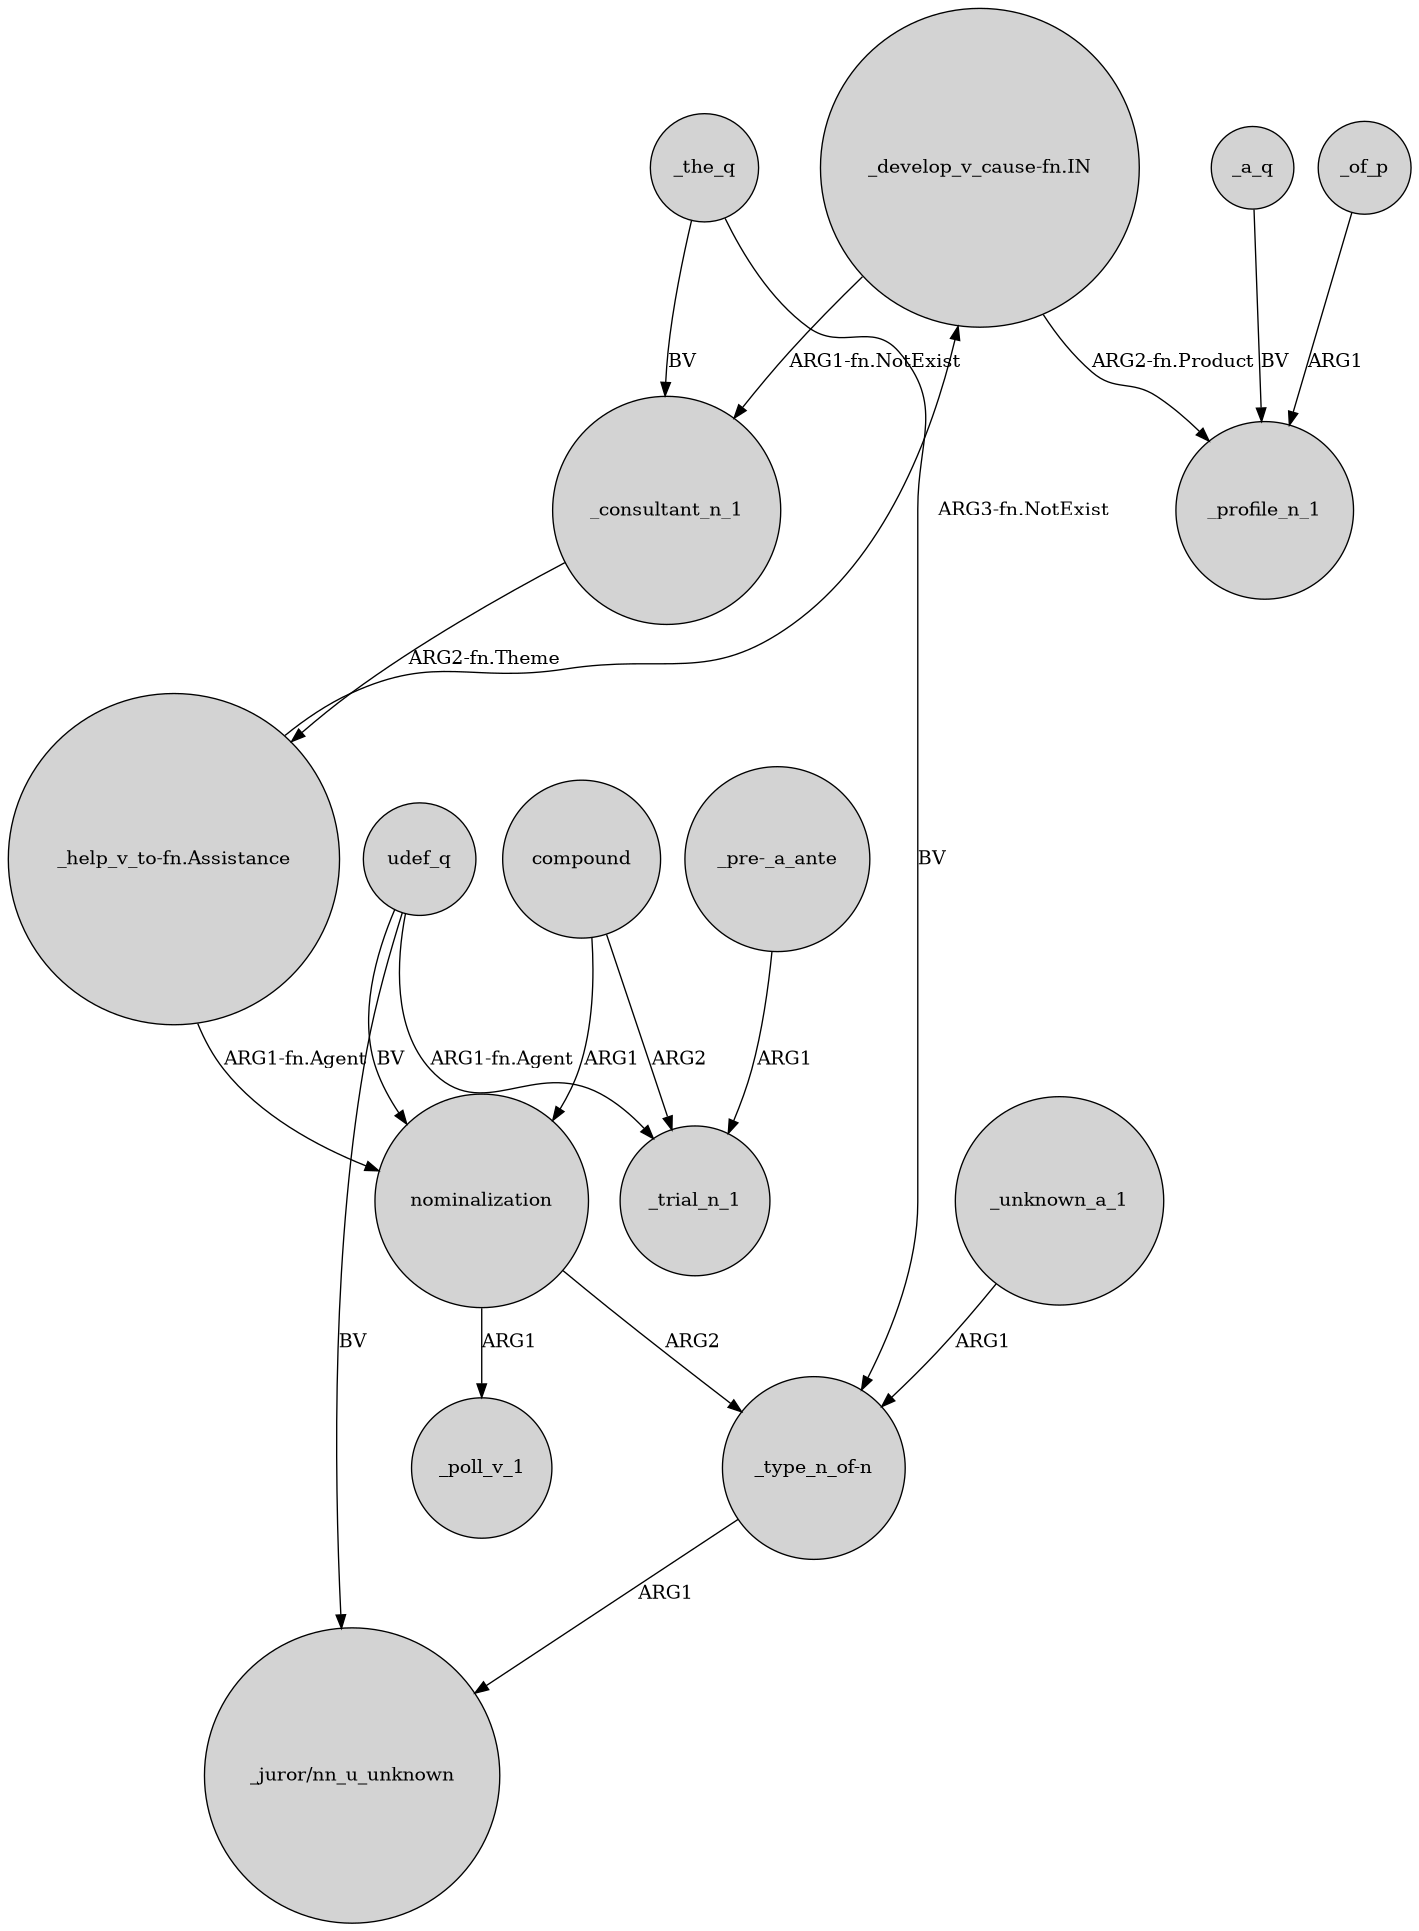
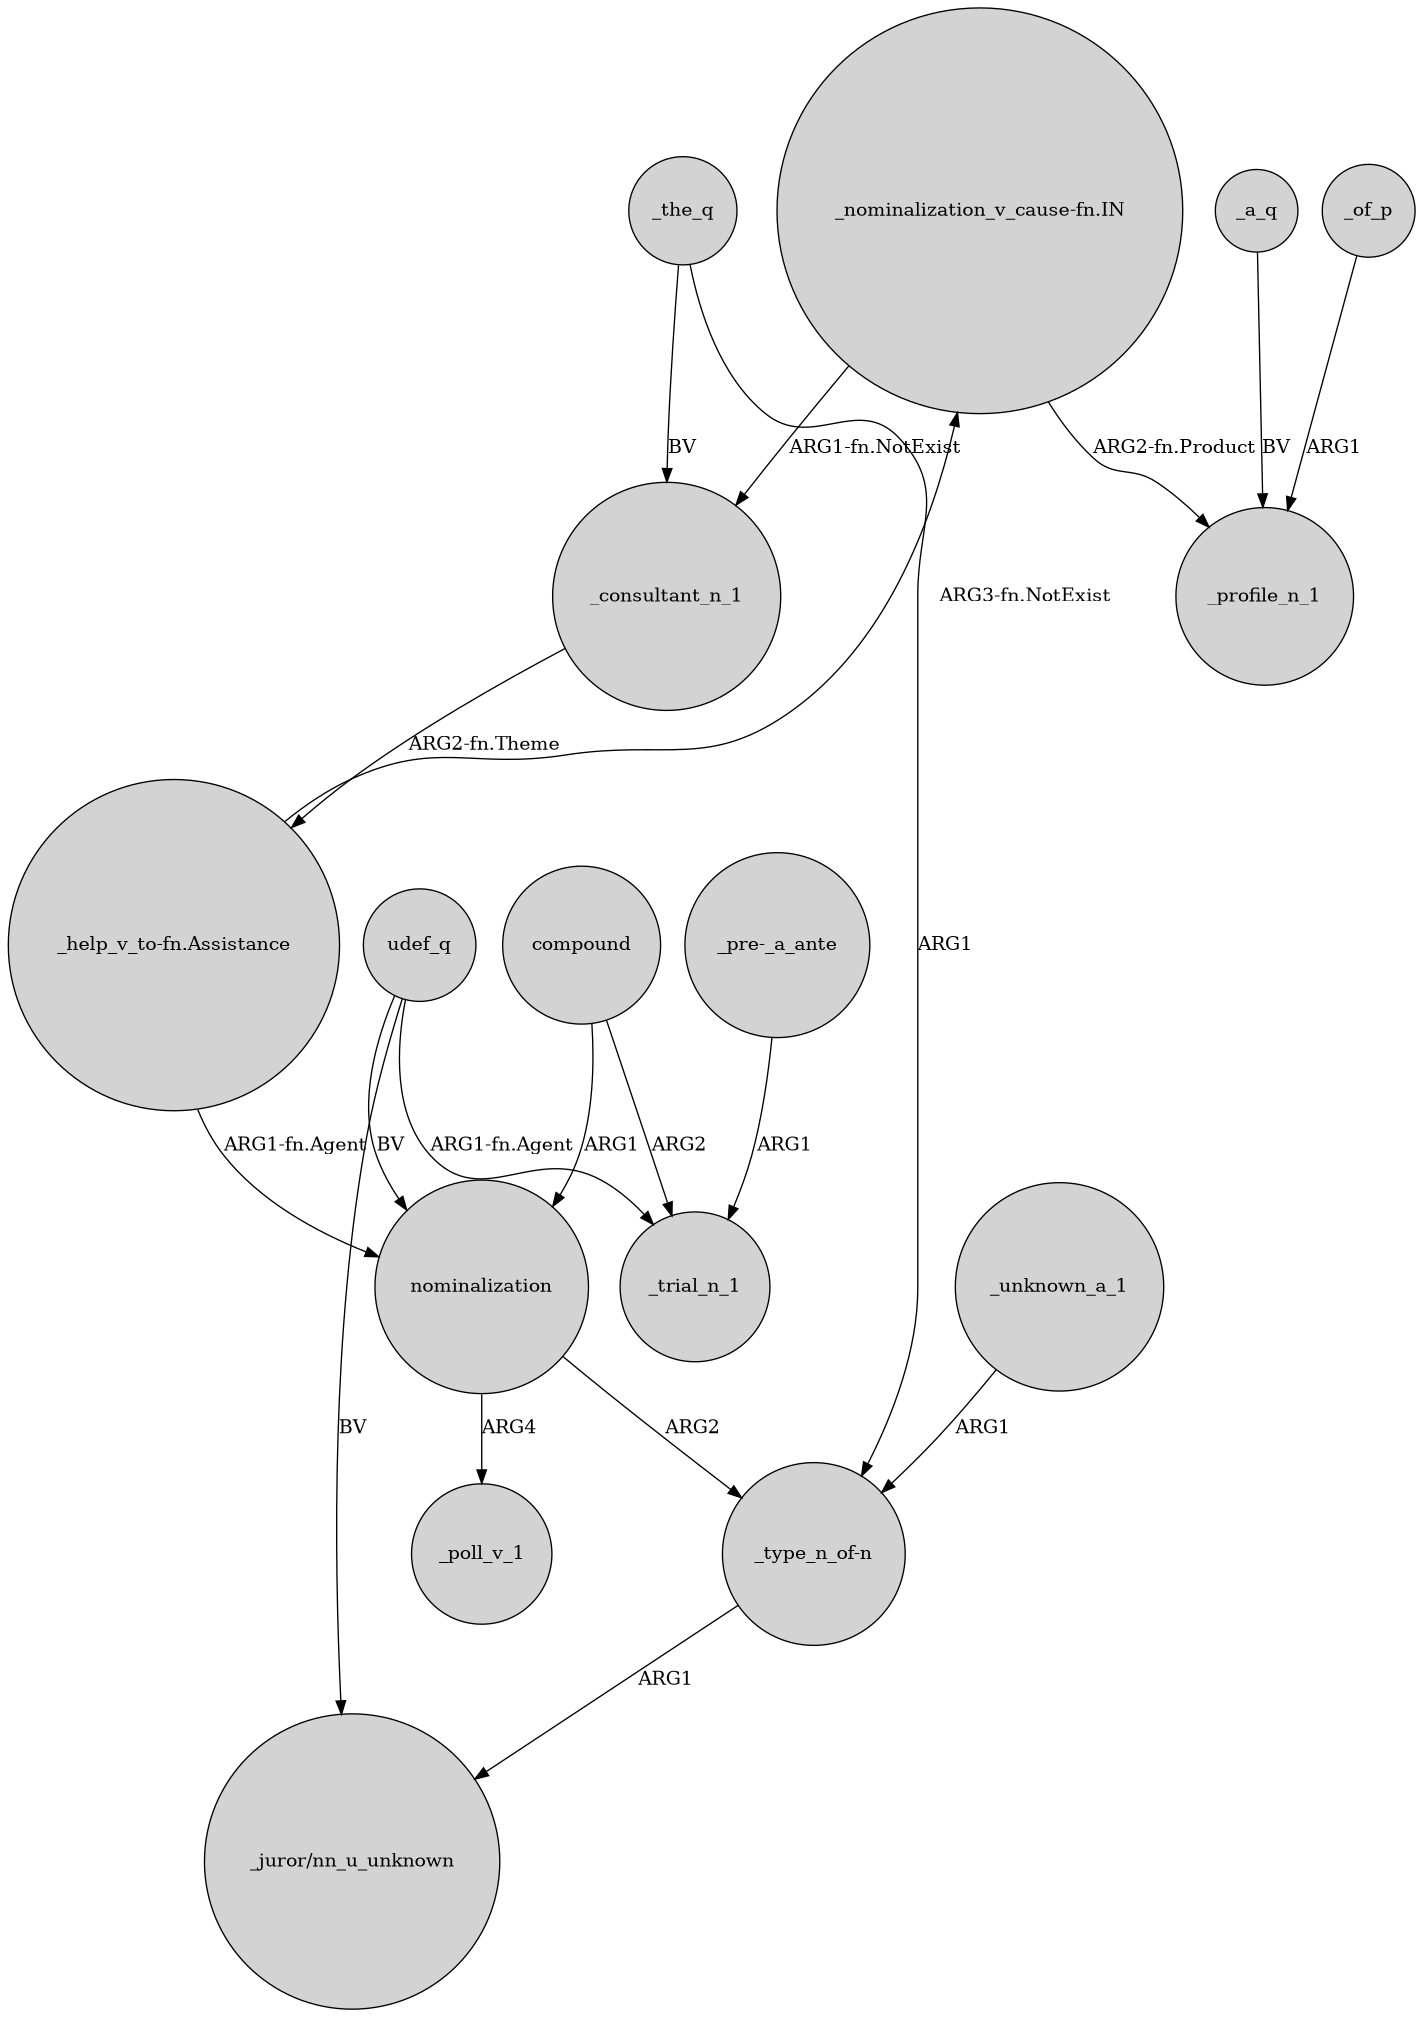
node "_develop_v_cause-fn.IN": label "_develop_v_cause-fn.IN" -> "_nominalization_v_cause-fn.IN"
edge "_the_q" -> "_type_n_of-n": label "BV" -> "ARG1"
edge "nominalization" -> "_poll_v_1": label "ARG1" -> "ARG4"
